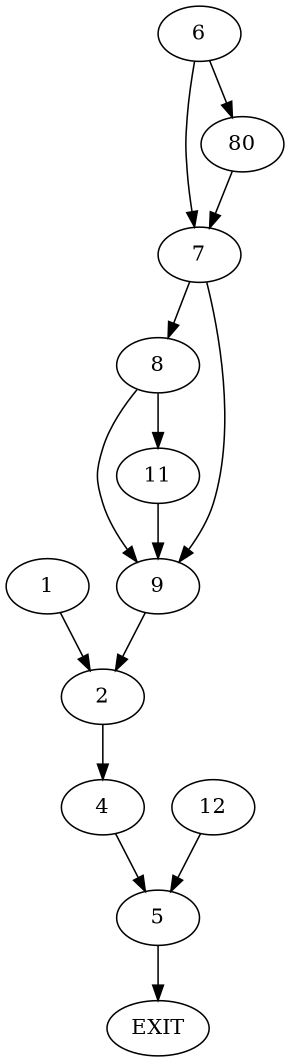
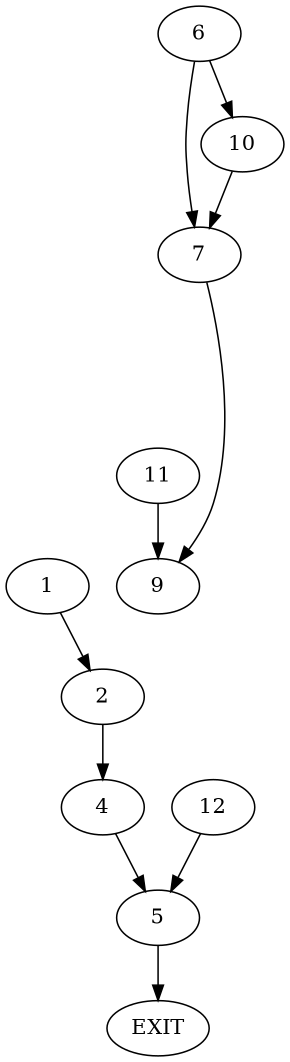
node "80": label "80" -> "10"
node "8": removed
edge "9" -> "2": removed
